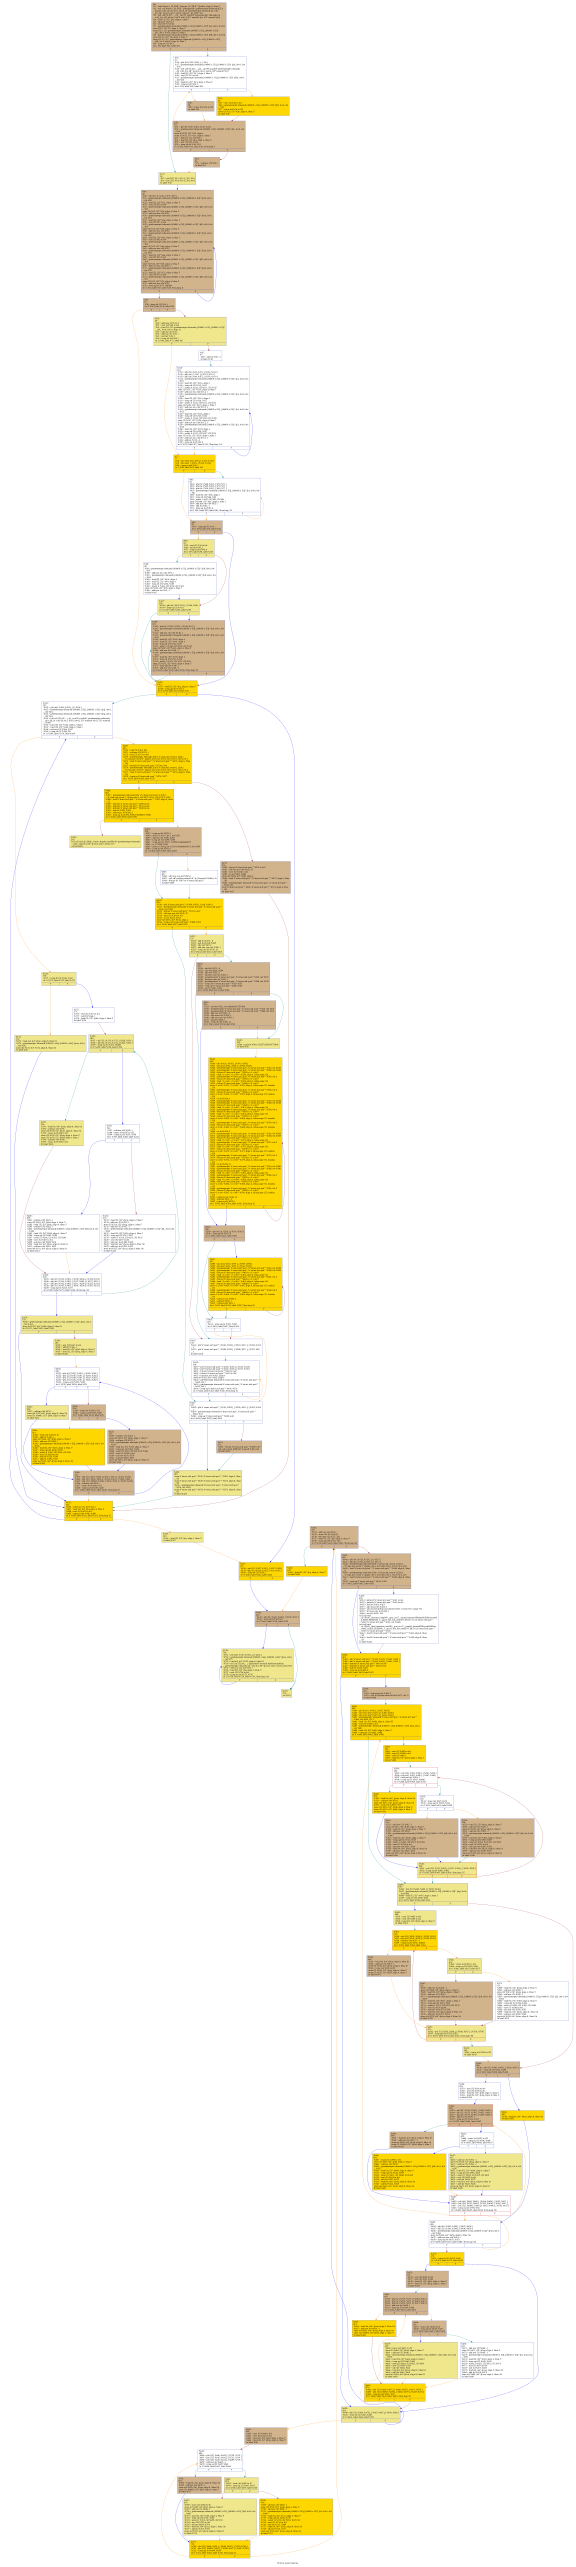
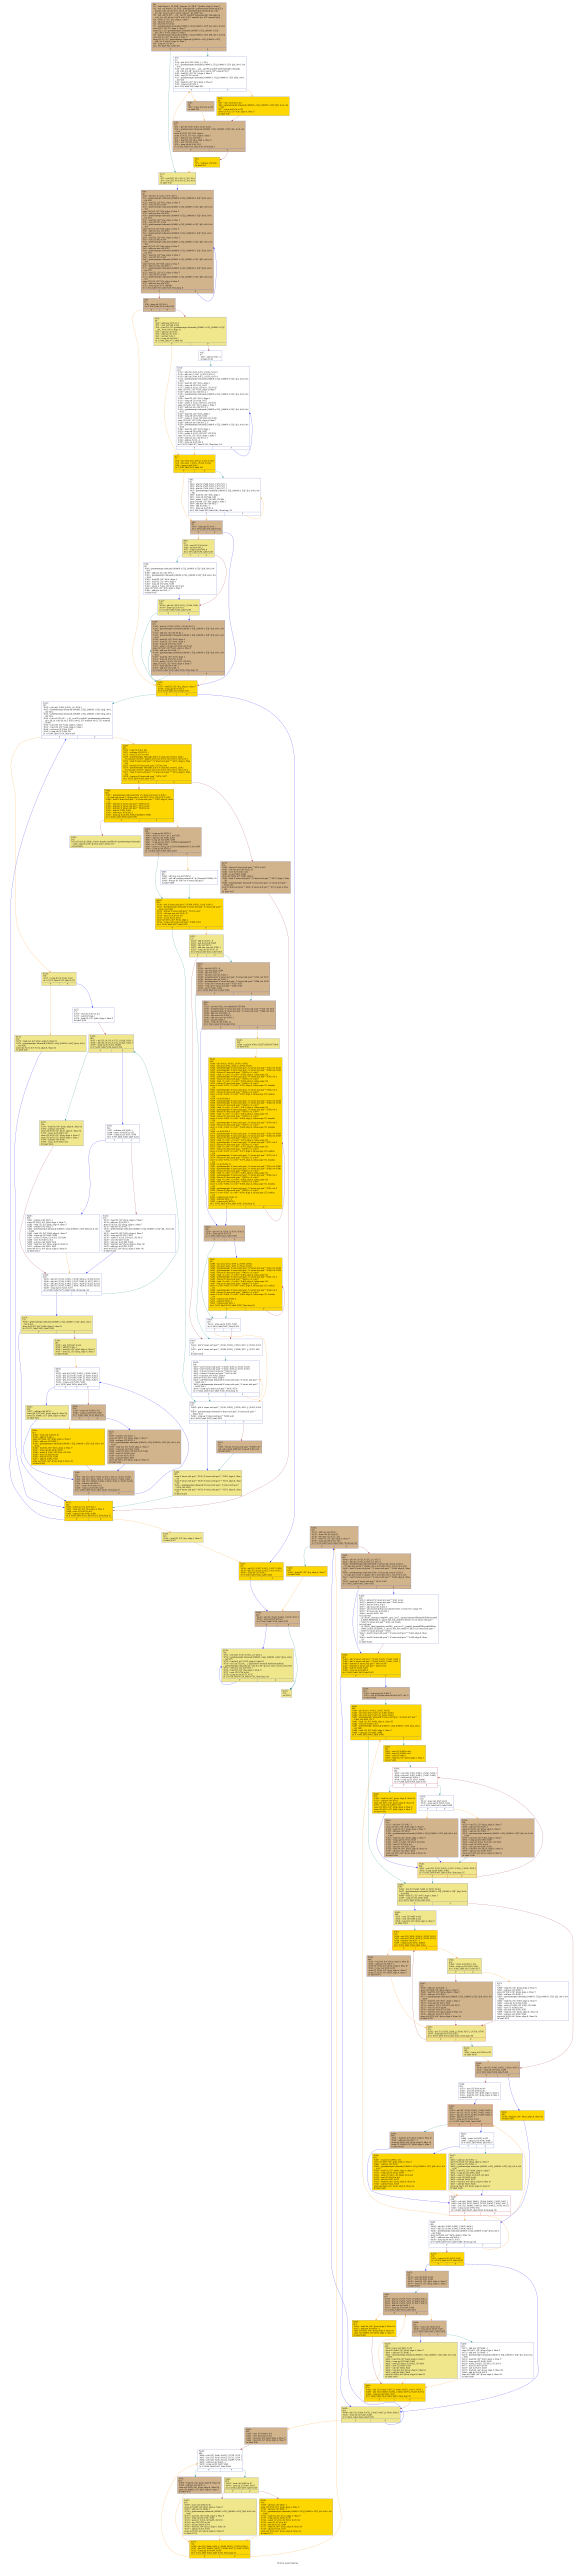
node "%10:": fillcolor tan -> gold
edge "%323:" -> "%343:": now "%323:" -> "%334:"
edge "%691:" -> "%719:": color blue -> darkorange
